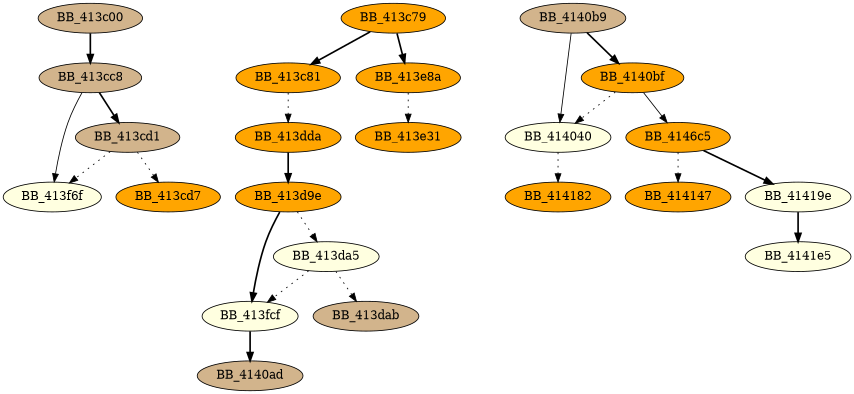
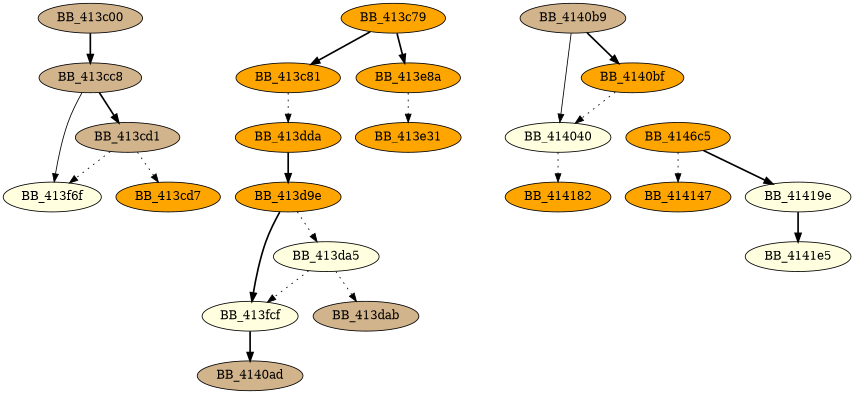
edge "BB_4140bf" -> "BB_4146c5": removed
